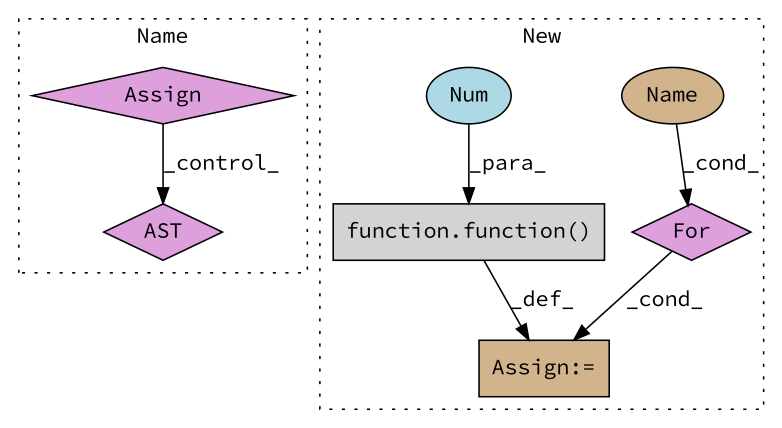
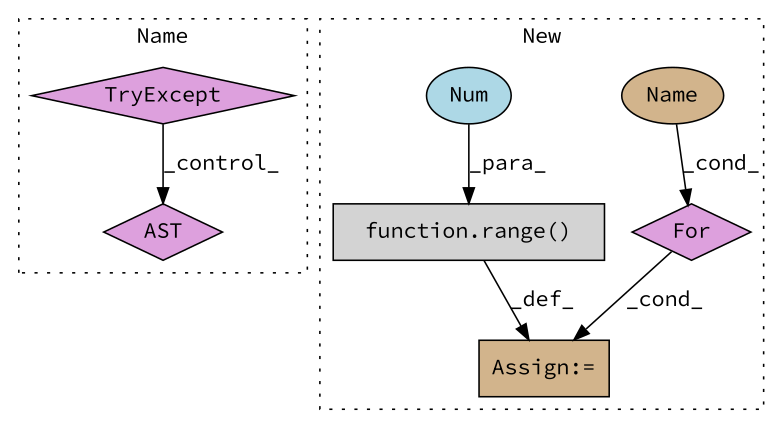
node "Assign": label "Assign" -> "TryExcept"
node "function.function()": label "function.function()" -> "function.range()"
